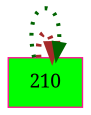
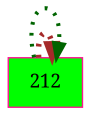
node "210": label "210" -> "212"
